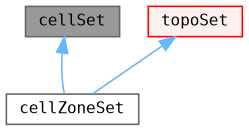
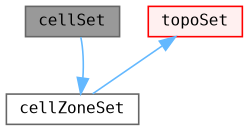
edge "cellZoneSet" -> "cellSet": reversed
